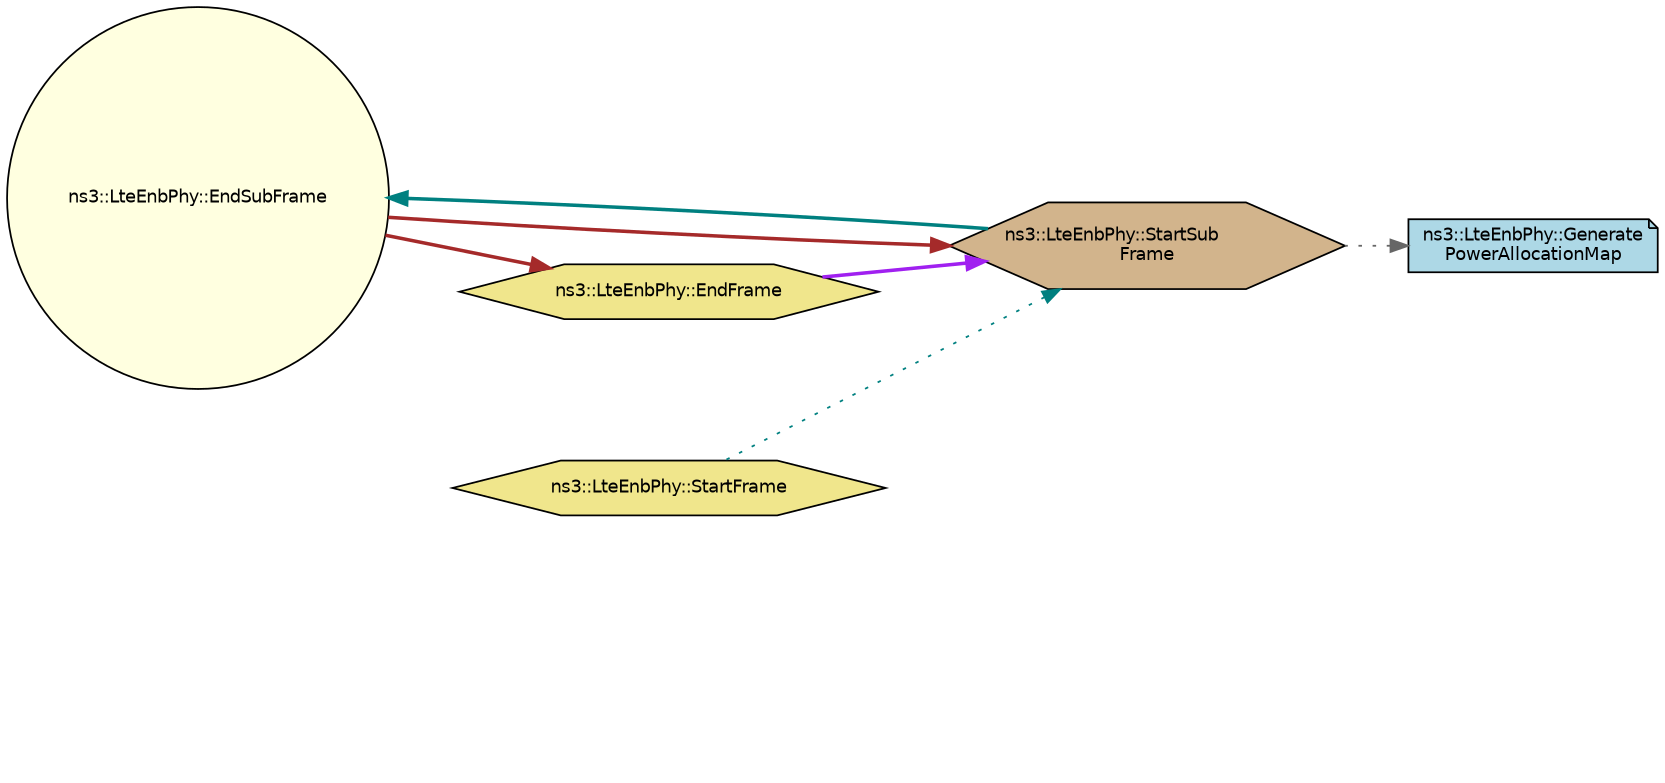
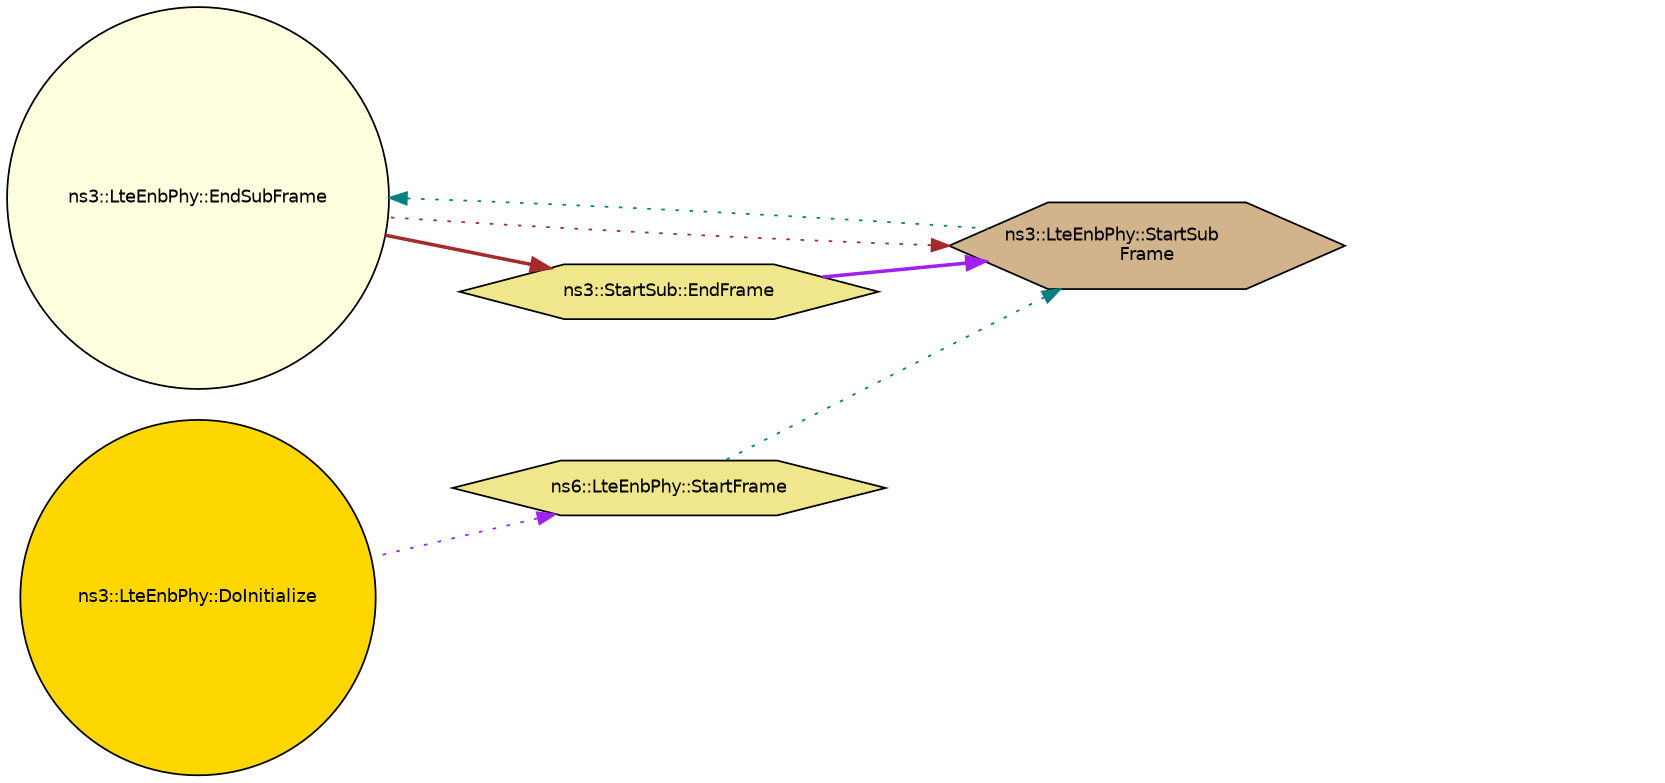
edge "ns3::LteEnbPhy::StartSub Frame" -> "ns3::LteEnbPhy::EndSubFrame": style bold -> dotted
edge "ns3::LteEnbPhy::EndSubFrame" -> "ns3::LteEnbPhy::StartSub Frame": style bold -> dotted
node "ns3::LteEnbPhy::Generate PowerAllocationMap": removed
node "ns3::LteEnbPhy::EndFrame": label "ns3::LteEnbPhy::EndFrame" -> "ns3::StartSub::EndFrame"
node "ns3::LteEnbPhy::StartFrame": label "ns3::LteEnbPhy::StartFrame" -> "ns6::LteEnbPhy::StartFrame"
node "ns3::LteEnbPhy::DoInitialize": added
